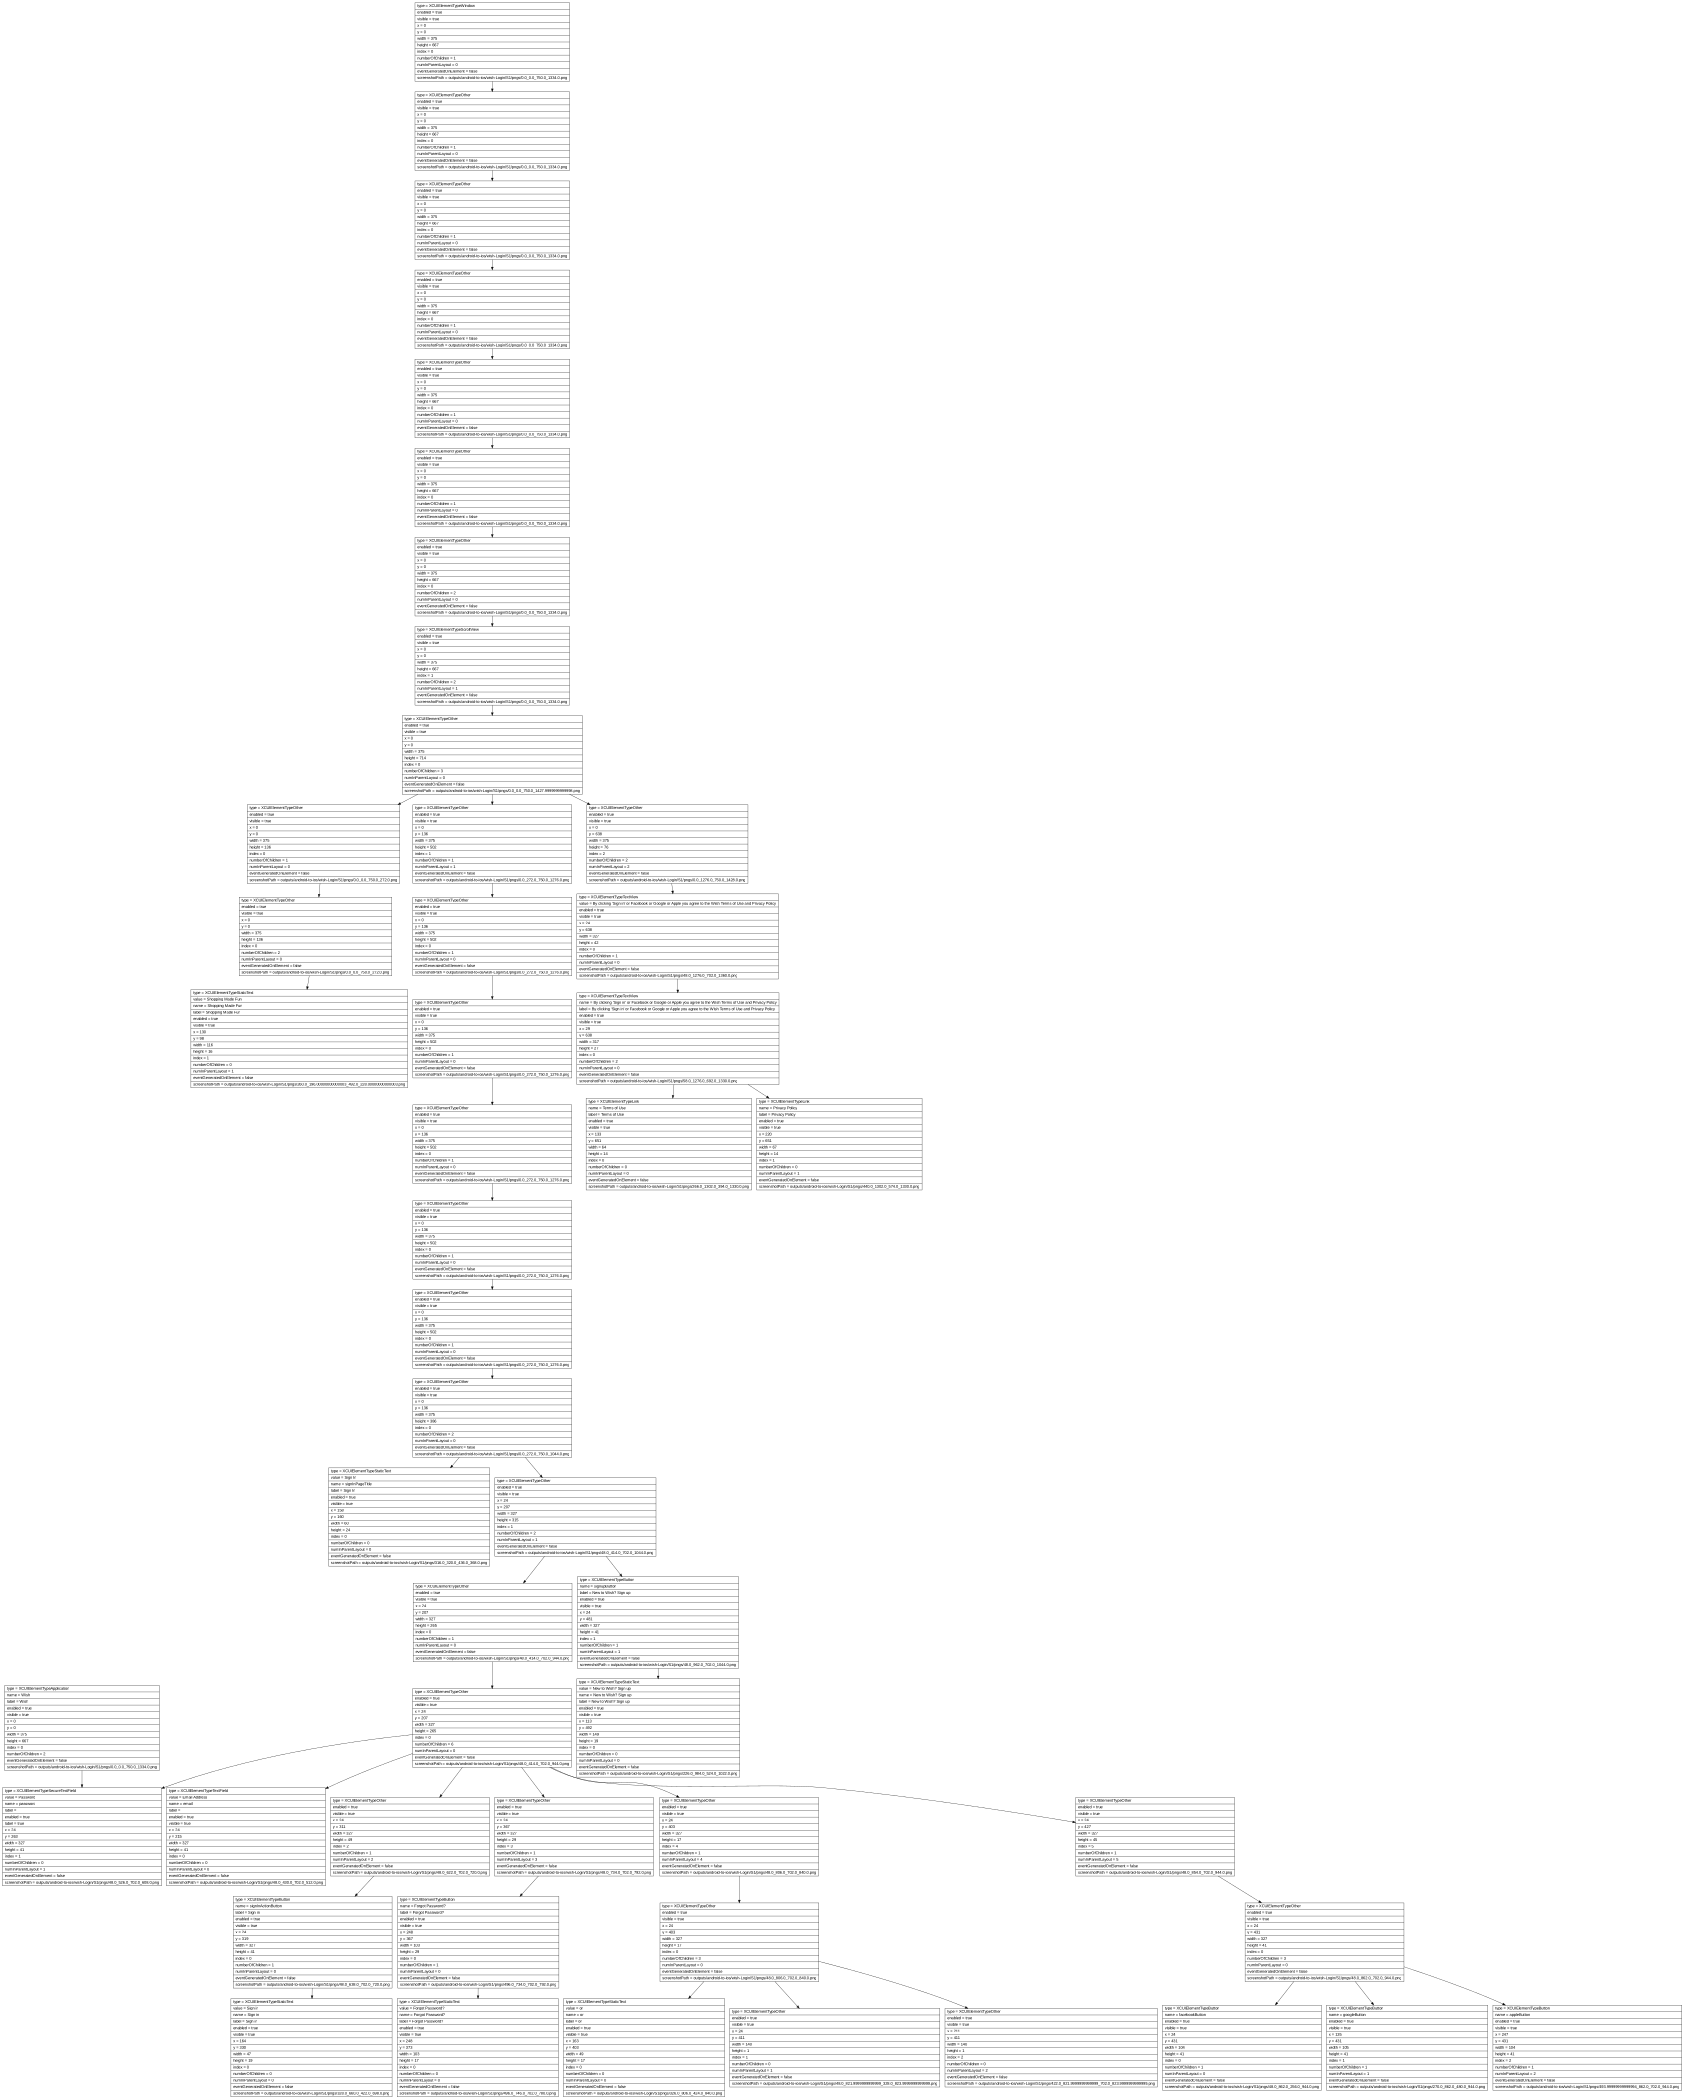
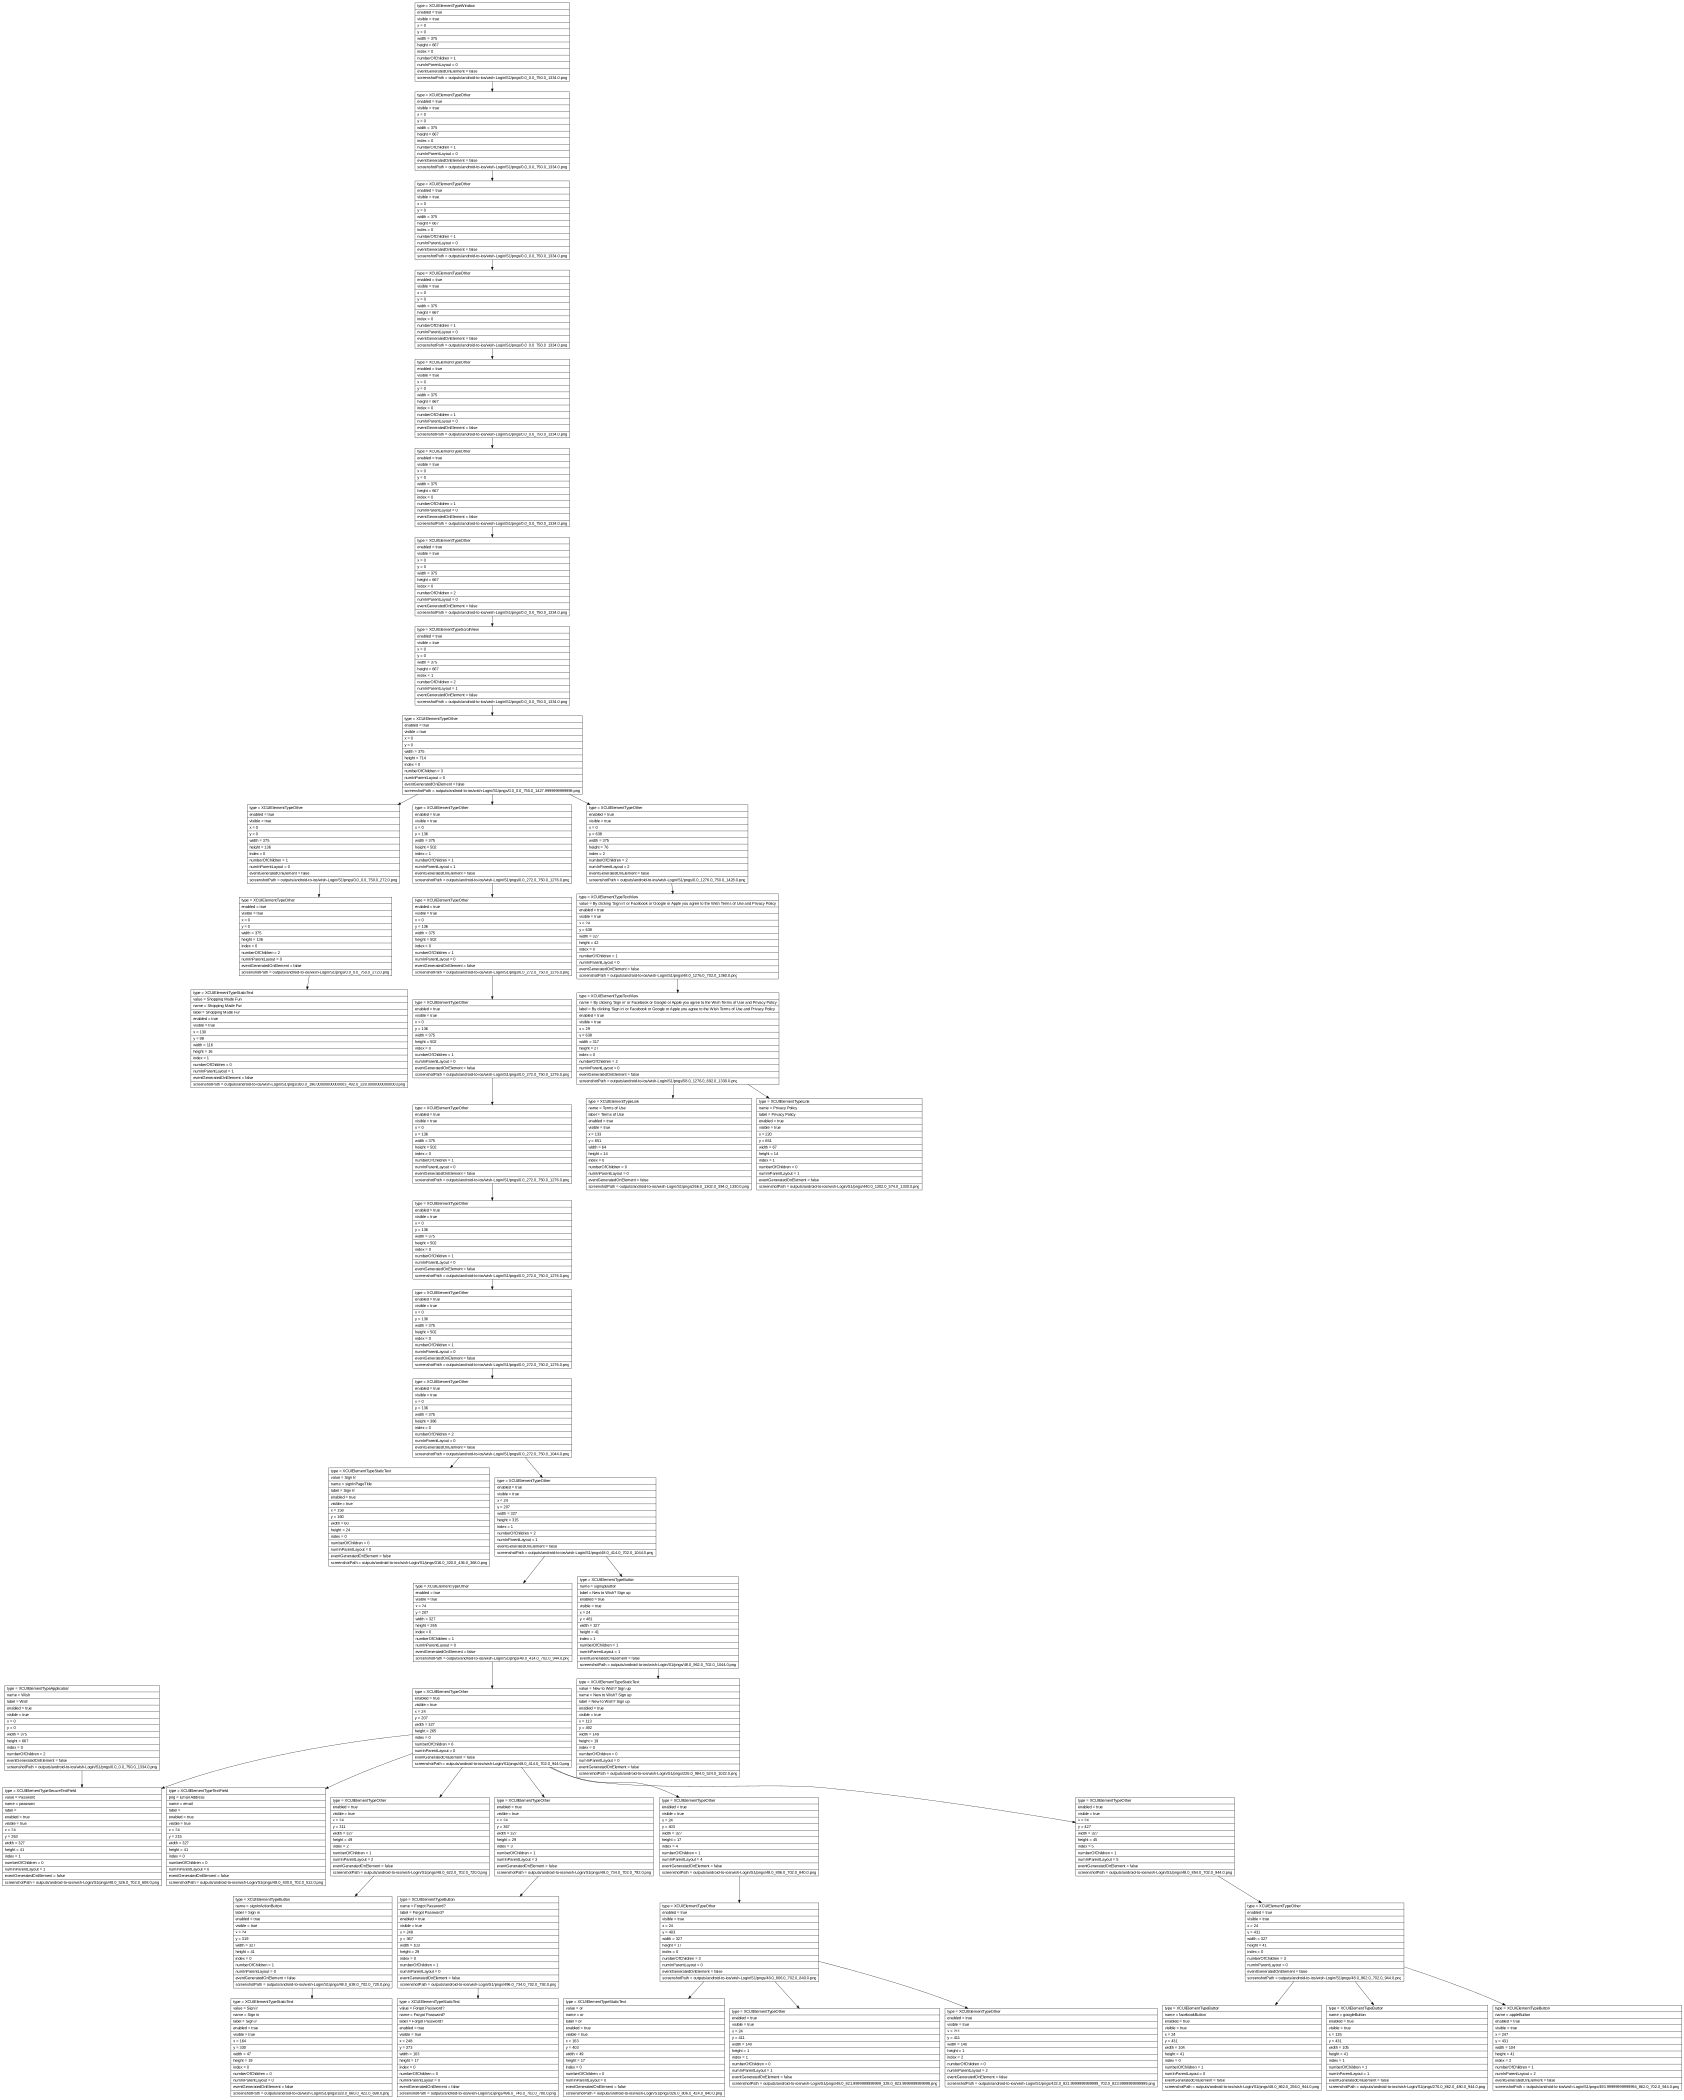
node "type = XCUIElementTypeTextField": text "value = Email Address" -> "png = Email Address"
node "type = XCUIElementTypeSecureTextField": text "label = true" -> "visible = true"
